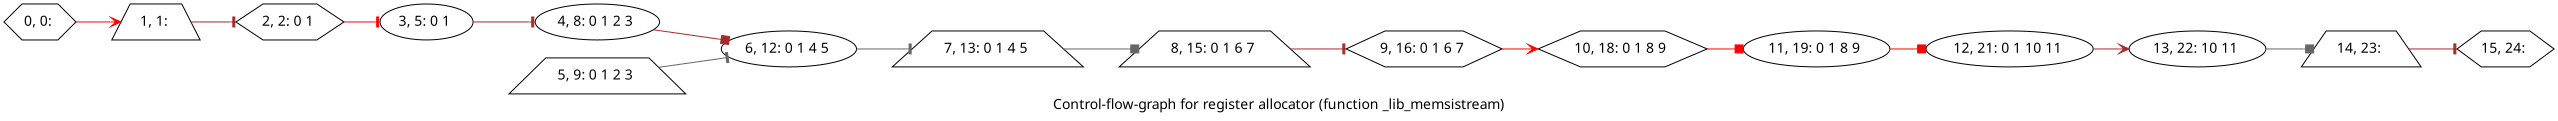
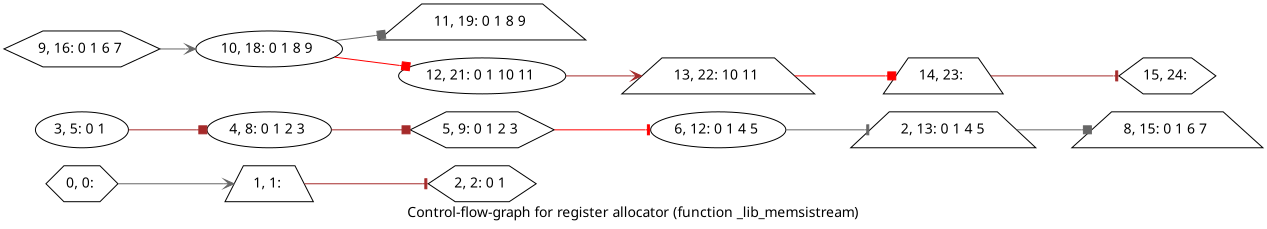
edge "0, 0:" -> "1, 1:": color red -> gray40
edge "2, 2: 0 1" -> "3, 5: 0 1": removed
edge "3, 5: 0 1" -> "4, 8: 0 1 2 3": arrowhead tee -> box
edge "4, 8: 0 1 2 3" -> "6, 12: 0 1 4 5": now "4, 8: 0 1 2 3" -> "5, 9: 0 1 2 3"
node "7, 13: 0 1 4 5": label "7, 13: 0 1 4 5" -> "2, 13: 0 1 4 5"
edge "8, 15: 0 1 6 7" -> "9, 16: 0 1 6 7": removed
edge "9, 16: 0 1 6 7" -> "10, 18: 0 1 8 9": color red -> gray40
node "10, 18: 0 1 8 9": shape hexagon -> ellipse
edge "10, 18: 0 1 8 9" -> "11, 19: 0 1 8 9": color red -> gray40
node "11, 19: 0 1 8 9": shape ellipse -> trapezium
edge "11, 19: 0 1 8 9" -> "12, 21: 0 1 10 11": now "10, 18: 0 1 8 9" -> "12, 21: 0 1 10 11"
node "13, 22: 10 11": shape ellipse -> trapezium
edge "13, 22: 10 11" -> "14, 23:": color gray40 -> red
edge "5, 9: 0 1 2 3" -> "6, 12: 0 1 4 5": color gray40 -> red
node "5, 9: 0 1 2 3": shape trapezium -> hexagon
